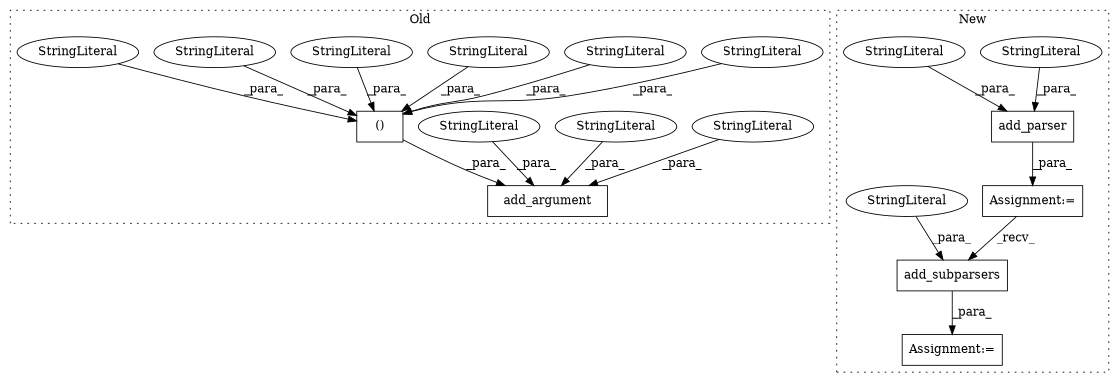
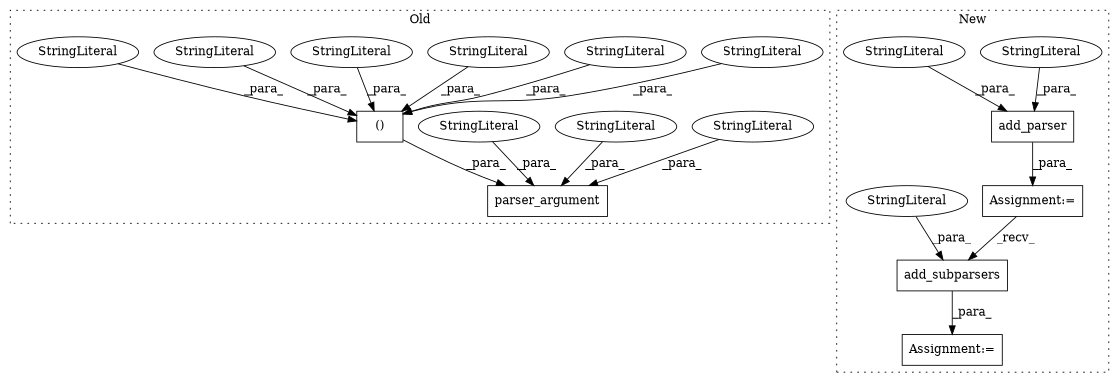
node "add_argument": label "add_argument" -> "parser_argument"
